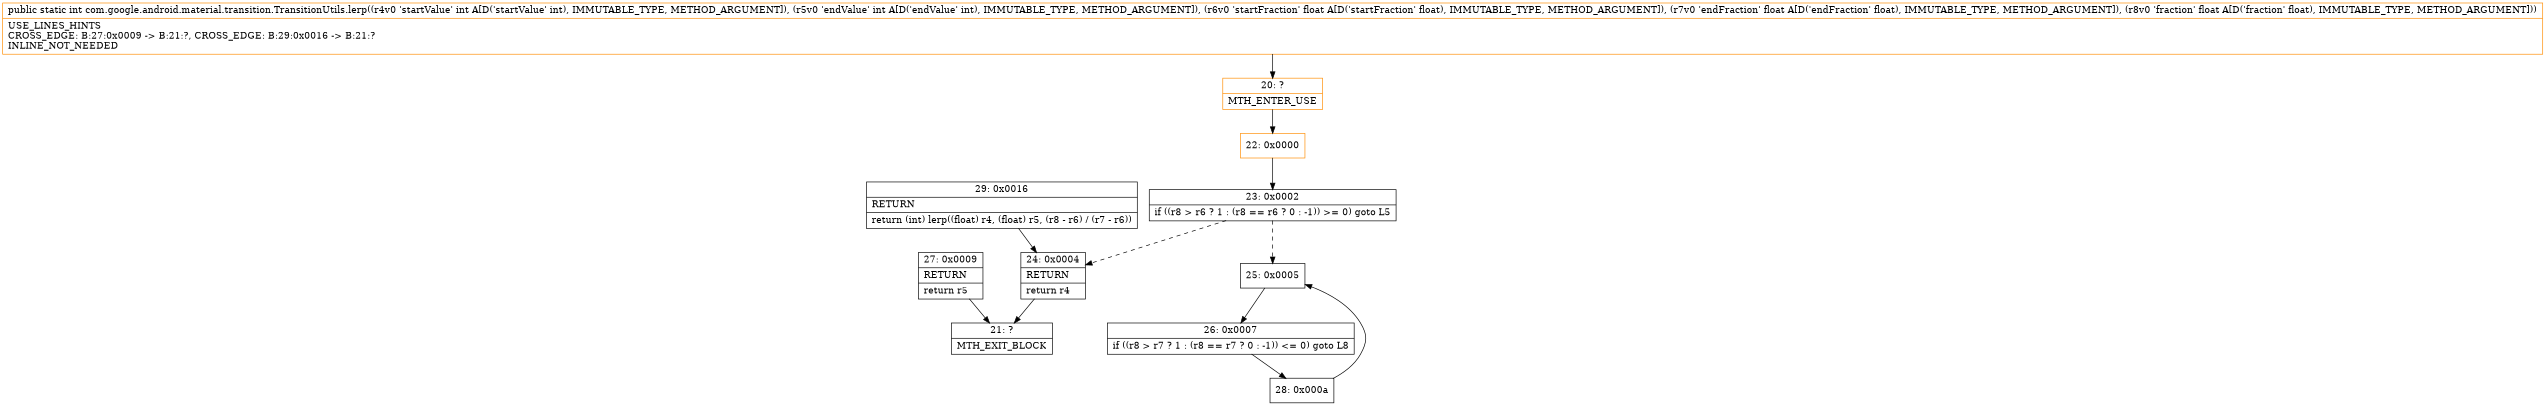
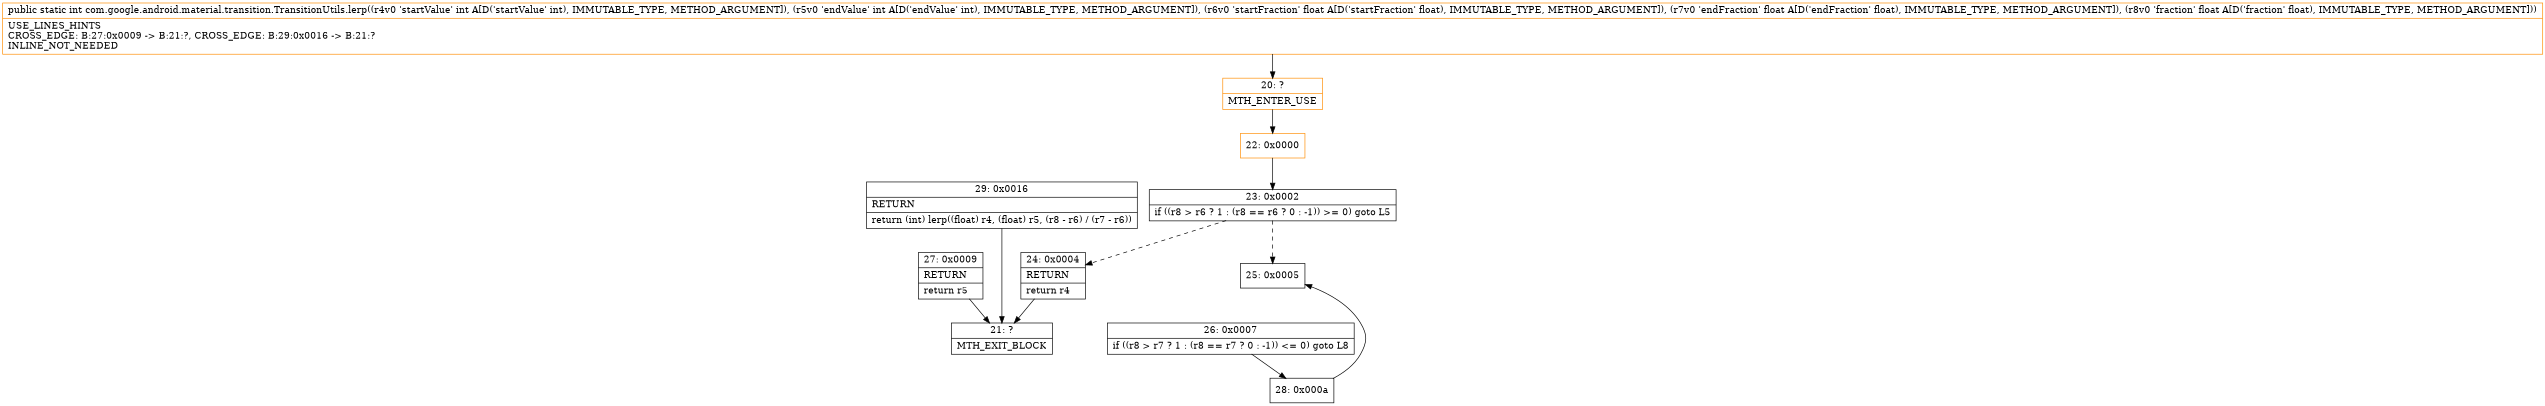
edge "29: 0x0016" -> "24: 0x0004": now "29: 0x0016" -> "21: ?"
edge "25: 0x0005" -> "26: 0x0007": removed
